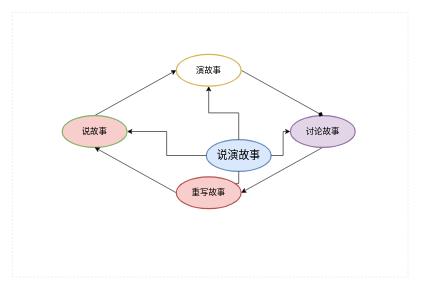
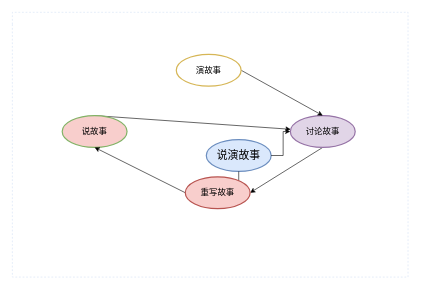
edge "说故事" -> "演故事": now "说故事" -> "讨论故事"
edge "演故事" -> "讨论故事": arrowhead diamond -> classic
edge "说演故事" -> "演故事": removed
edge "说演故事" -> "说故事": removed
node "重写故事": moved (209, 193) -> (218, 193)
